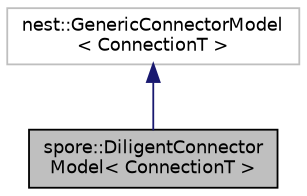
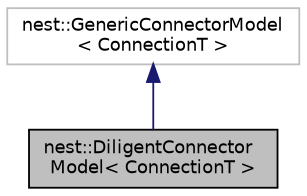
node "spore::DiligentConnector Model< ConnectionT >": label "spore::DiligentConnector Model< ConnectionT >" -> "nest::DiligentConnector Model< ConnectionT >"
